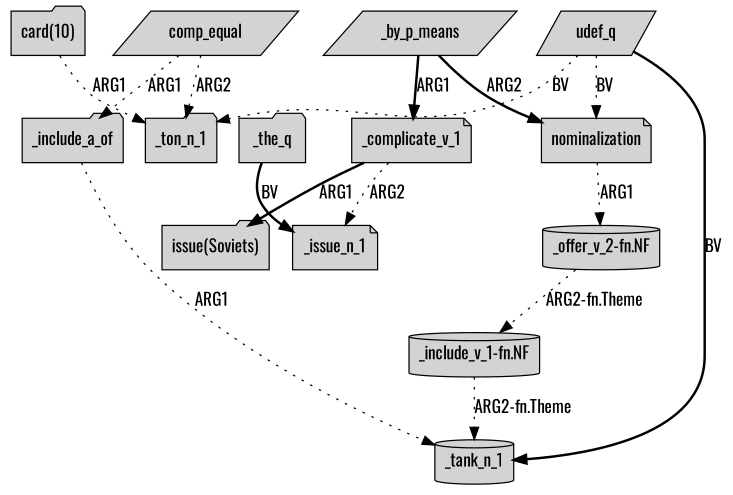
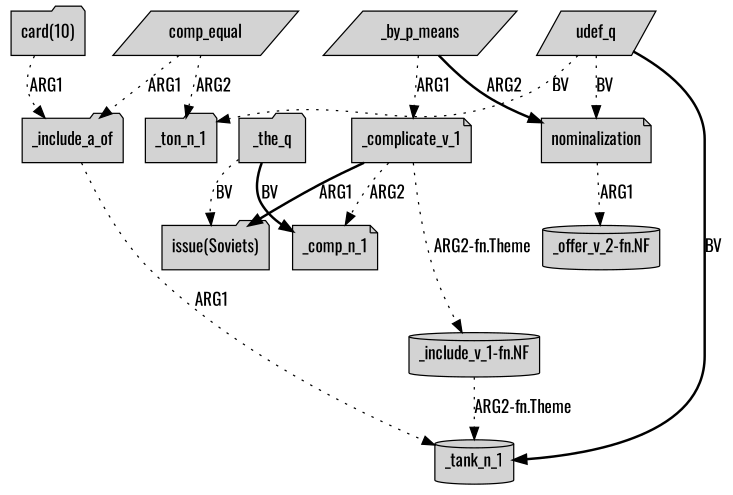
edge "_by_p_means" -> "_complicate_v_1": style bold -> dotted
edge "card(10)" -> "_ton_n_1": now "card(10)" -> "_include_a_of"
edge "_the_q" -> "issue(Soviets)": added, label "BV"
node "_issue_n_1": label "_issue_n_1" -> "_comp_n_1"
edge "_offer_v_2-fn.NF" -> "_include_v_1-fn.NF": now "_complicate_v_1" -> "_include_v_1-fn.NF"
